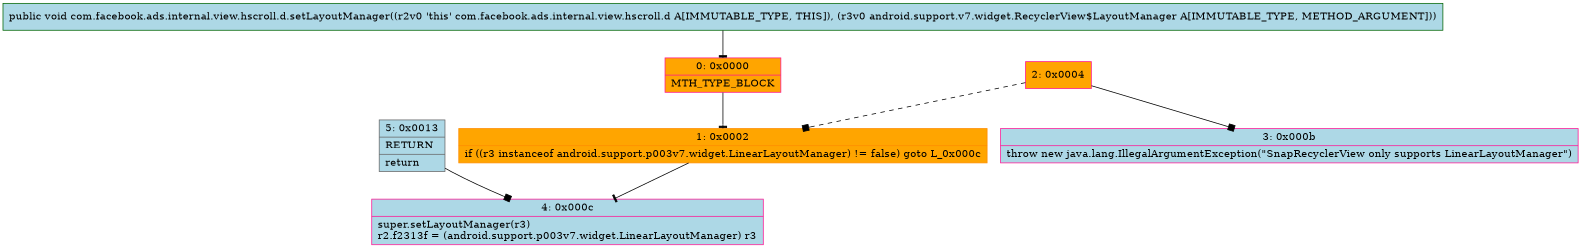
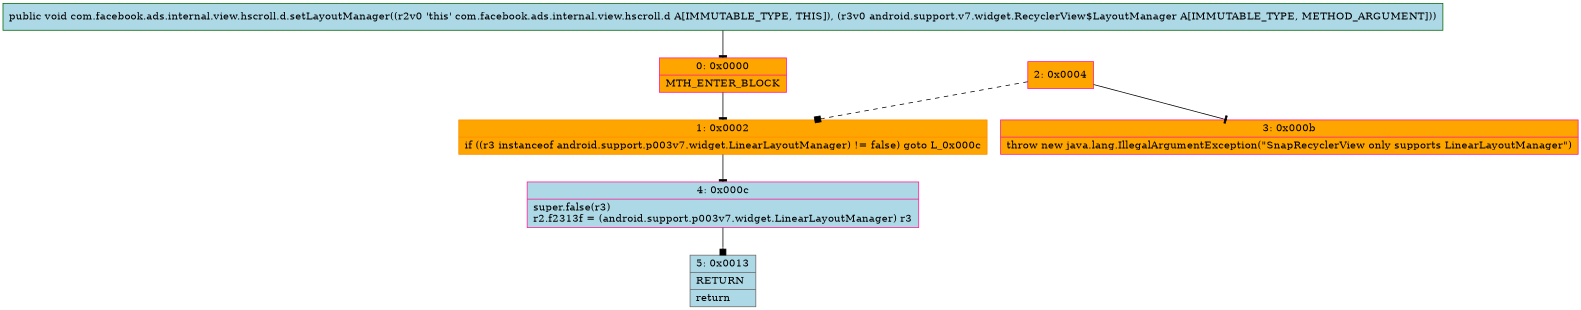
node "0: 0x0000": text "MTH_TYPE_BLOCK" -> "MTH_ENTER_BLOCK"
edge "2: 0x0004" -> "3: 0x000b": arrowhead box -> tee
node "3: 0x000b": fillcolor lightblue -> orange
edge "5: 0x0013" -> "4: 0x000c": reversed
node "4: 0x000c": text "super.setLayoutManager(r3)" -> "super.false(r3)"
